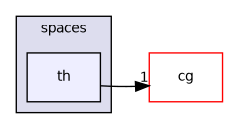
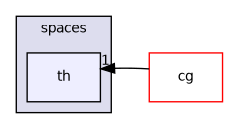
edge "th" -> "cg": reversed
